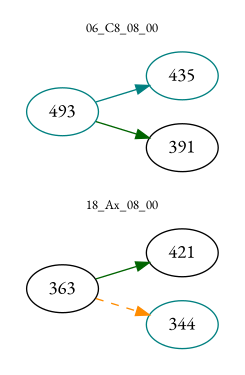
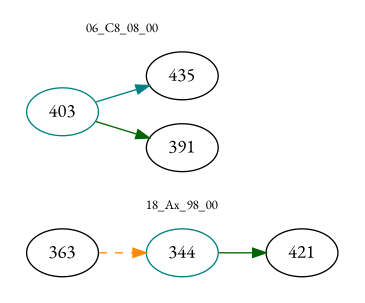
node "435": color teal -> black
node "493": label "493" -> "403"
cluster "18_Ax_08_00": label "18_Ax_08_00" -> "18_Ax_98_00"
edge "363" -> "421": now "344" -> "421"
